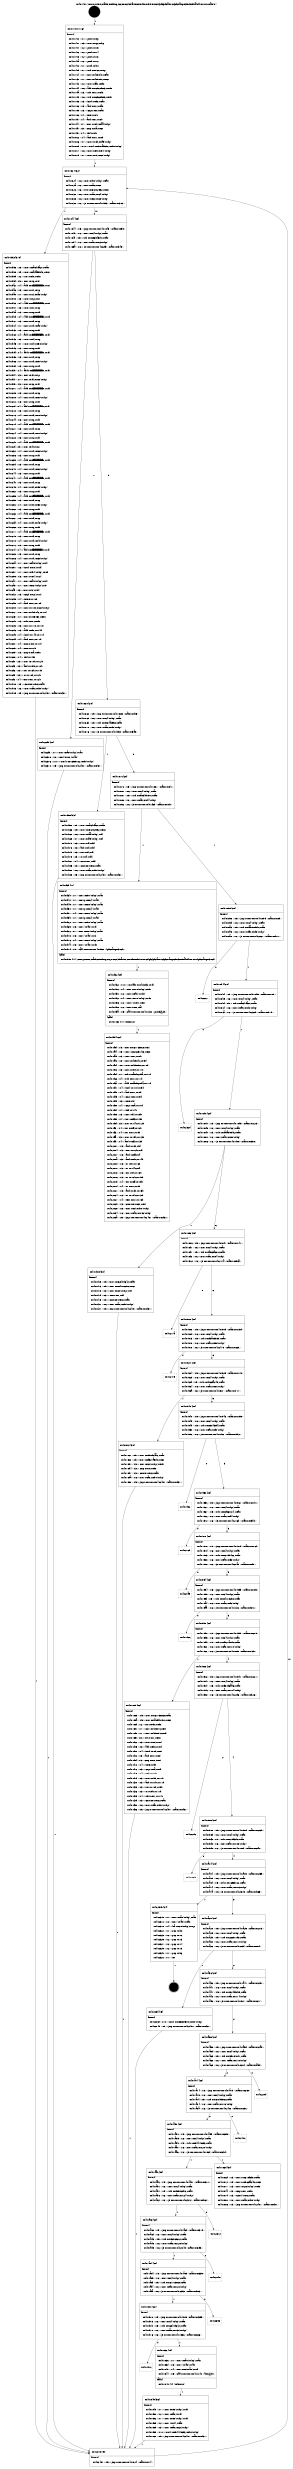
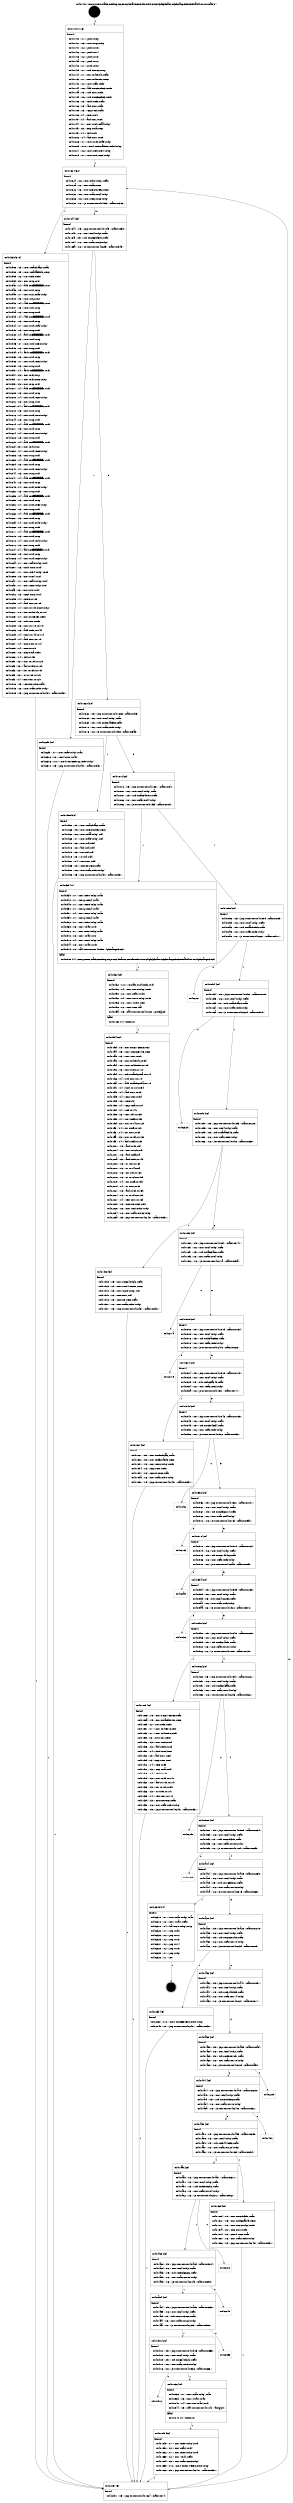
edge "0x401e6d [30]" -> "0x4024e1 [5]": added, label "1"
